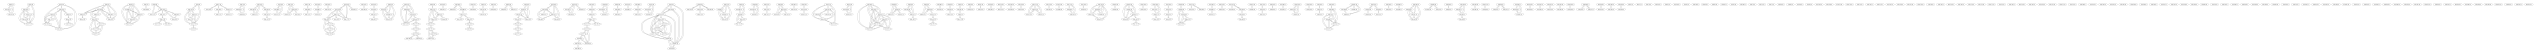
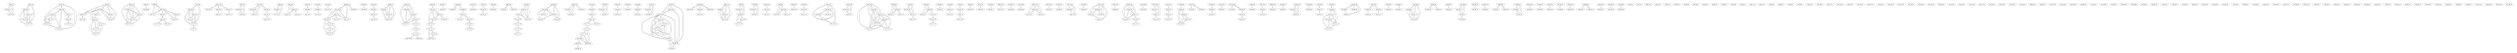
node "Node-60 (0)": removed
node "Node-387 (0)": removed
